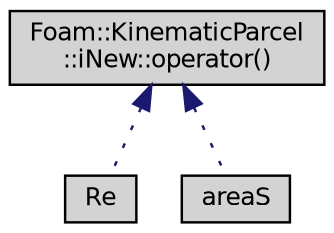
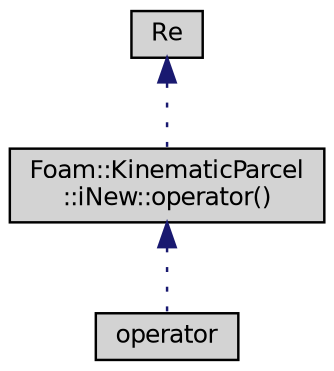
edge "Re" -> "Foam::KinematicParcel ::iNew::operator()": reversed
node "areaS": label "areaS" -> "operator"
